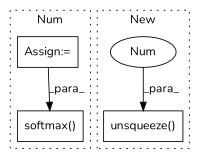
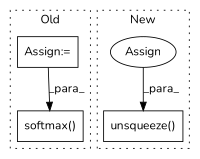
cluster "Num": label "Num" -> "Old"
node "Num": label "Num" -> "Assign"
